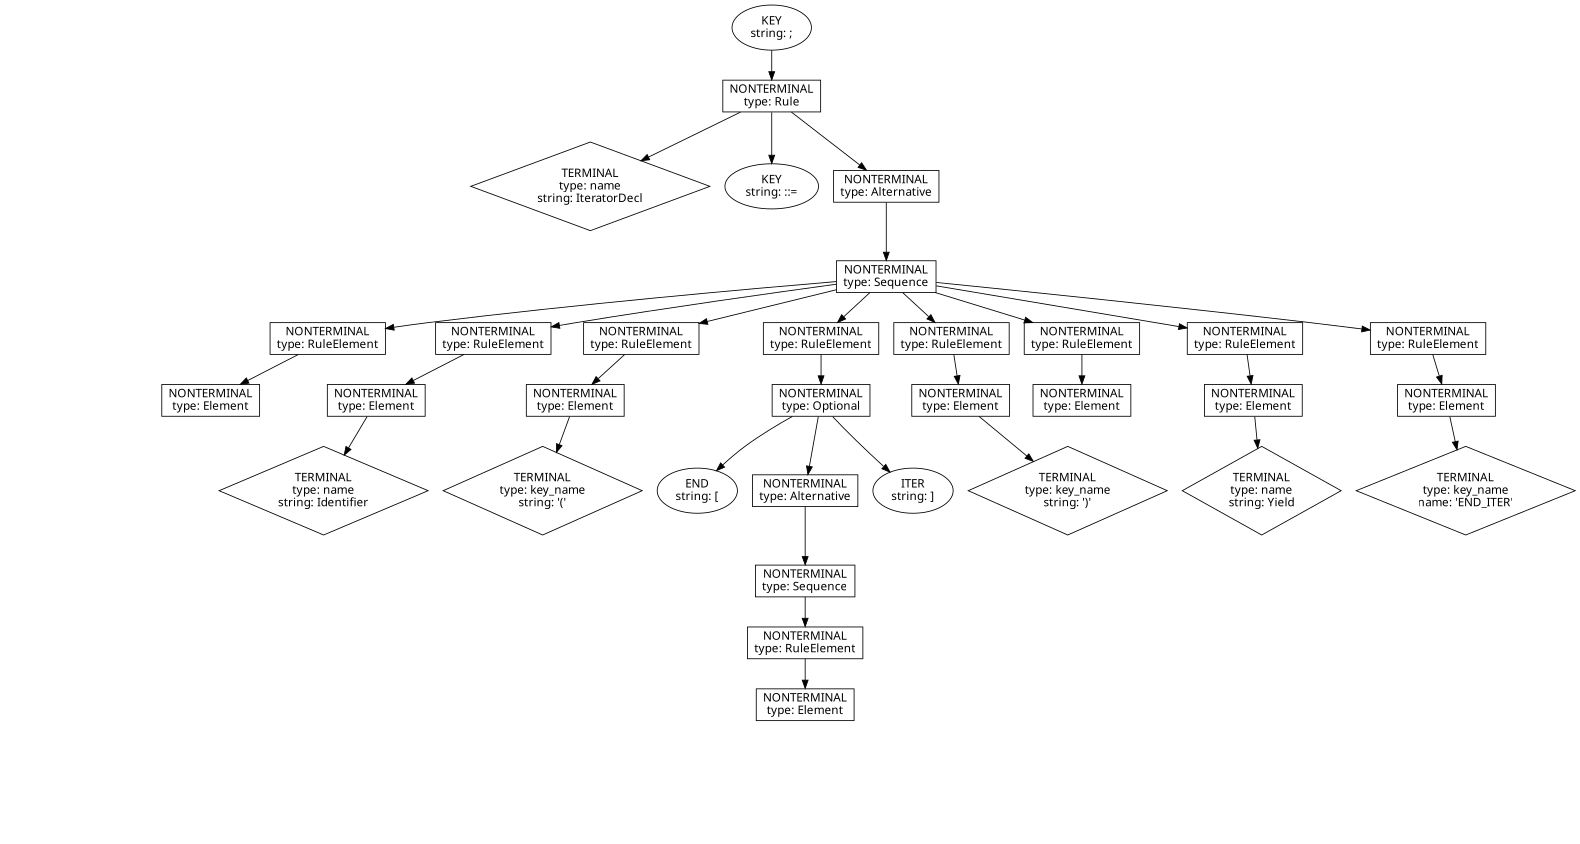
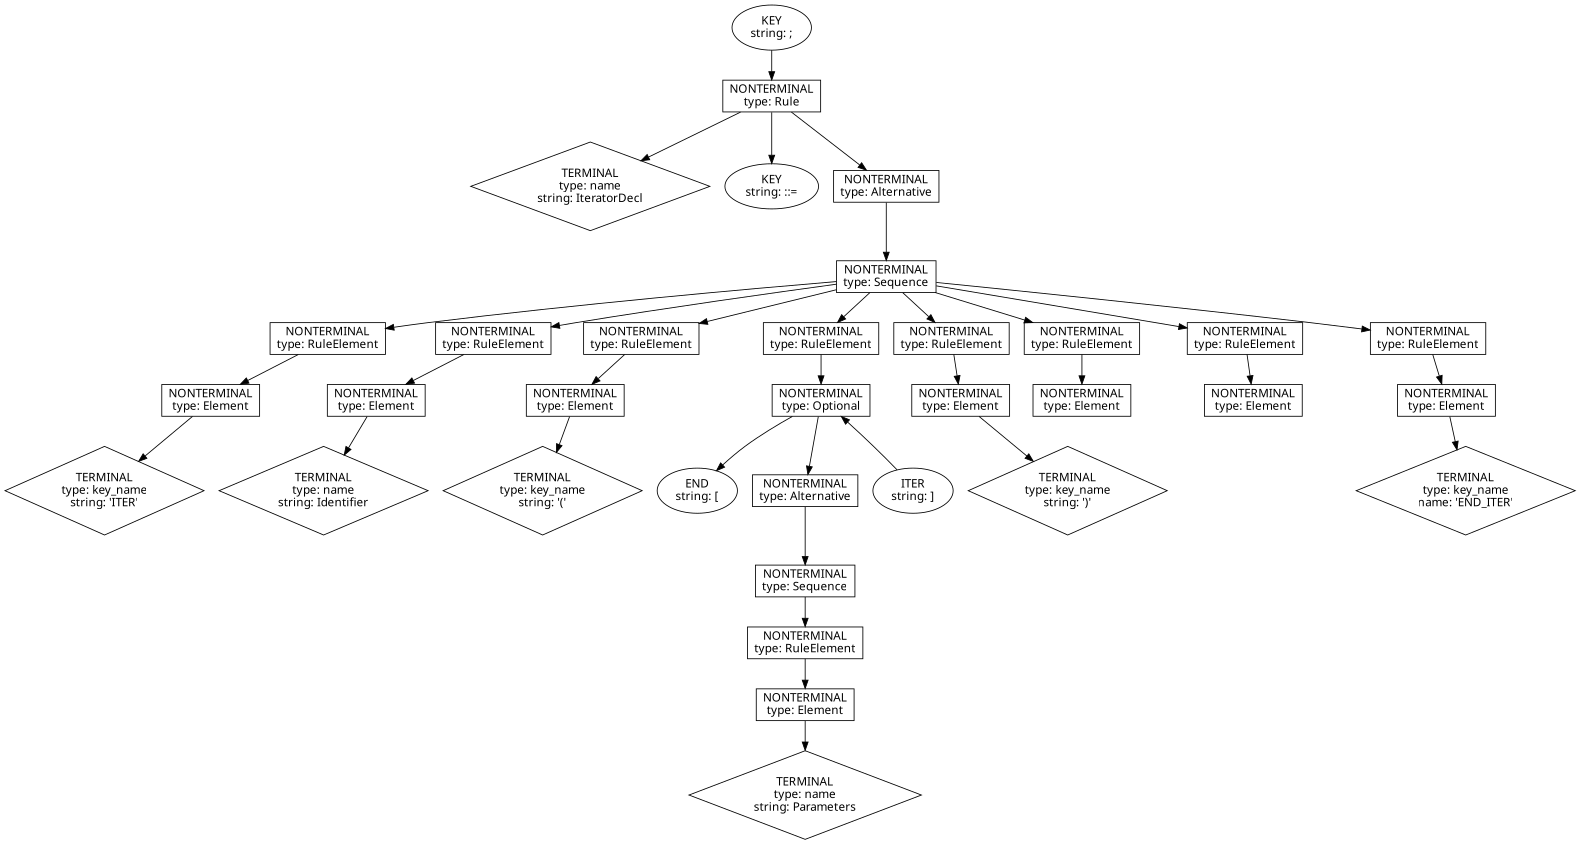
edge "NONTERMINAL type: Optional" -> "ITER string: ]": reversed
node "TERMINAL type: key_name string: 'ITER'": added
node "TERMINAL type: name string: Yield": removed
node "TERMINAL type: name string: Parameters": added
